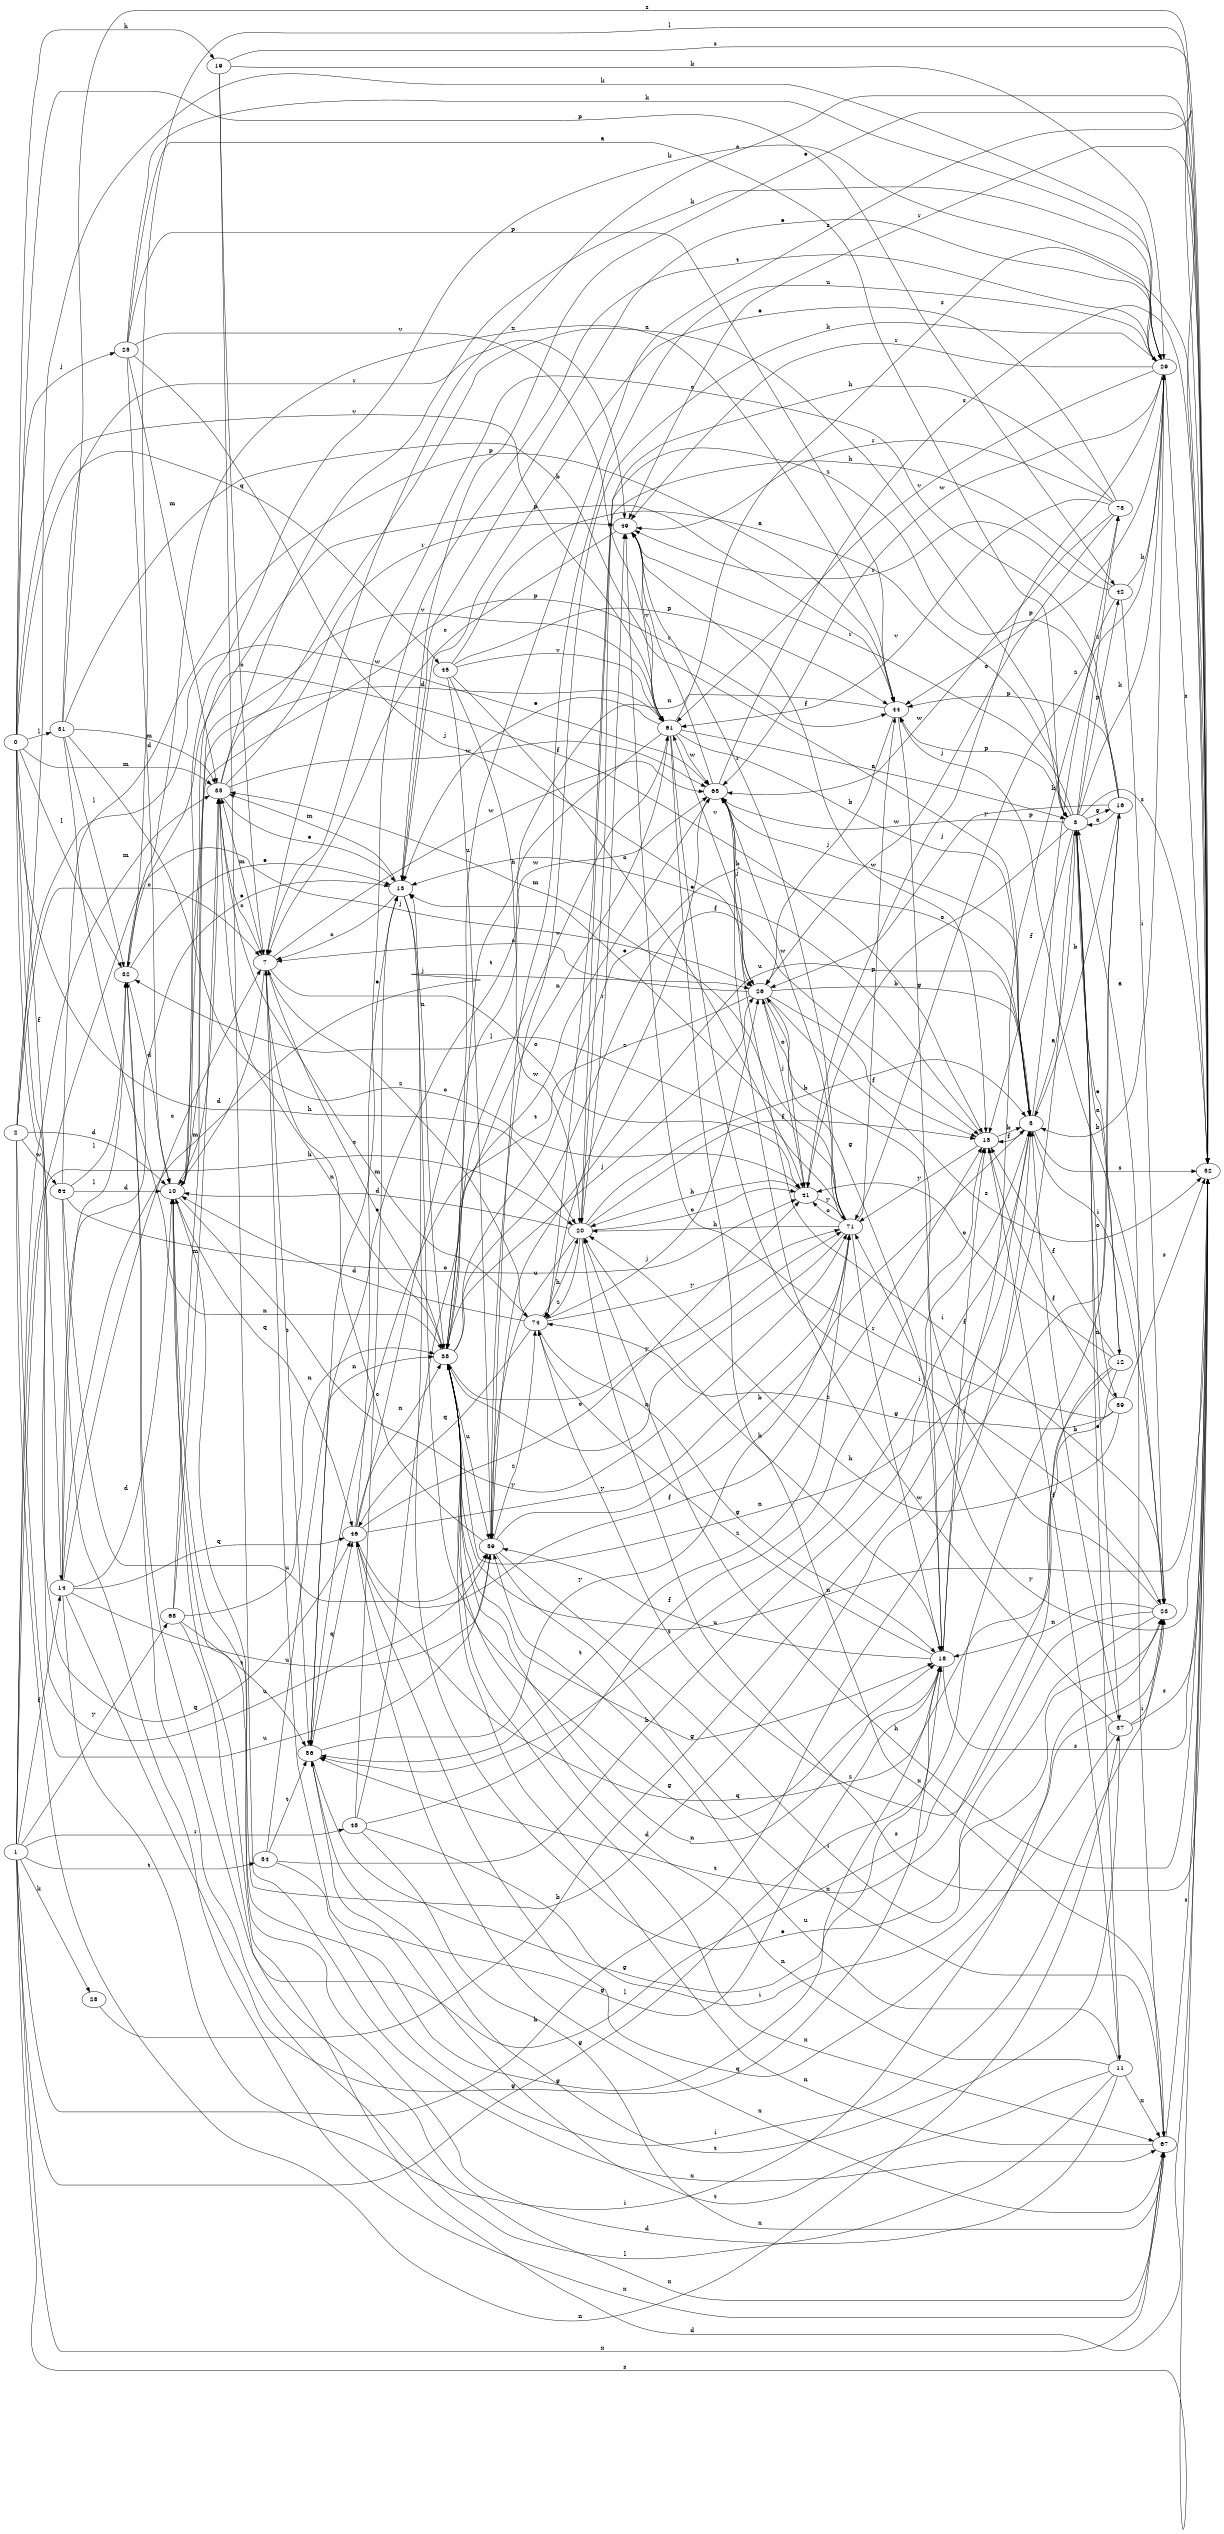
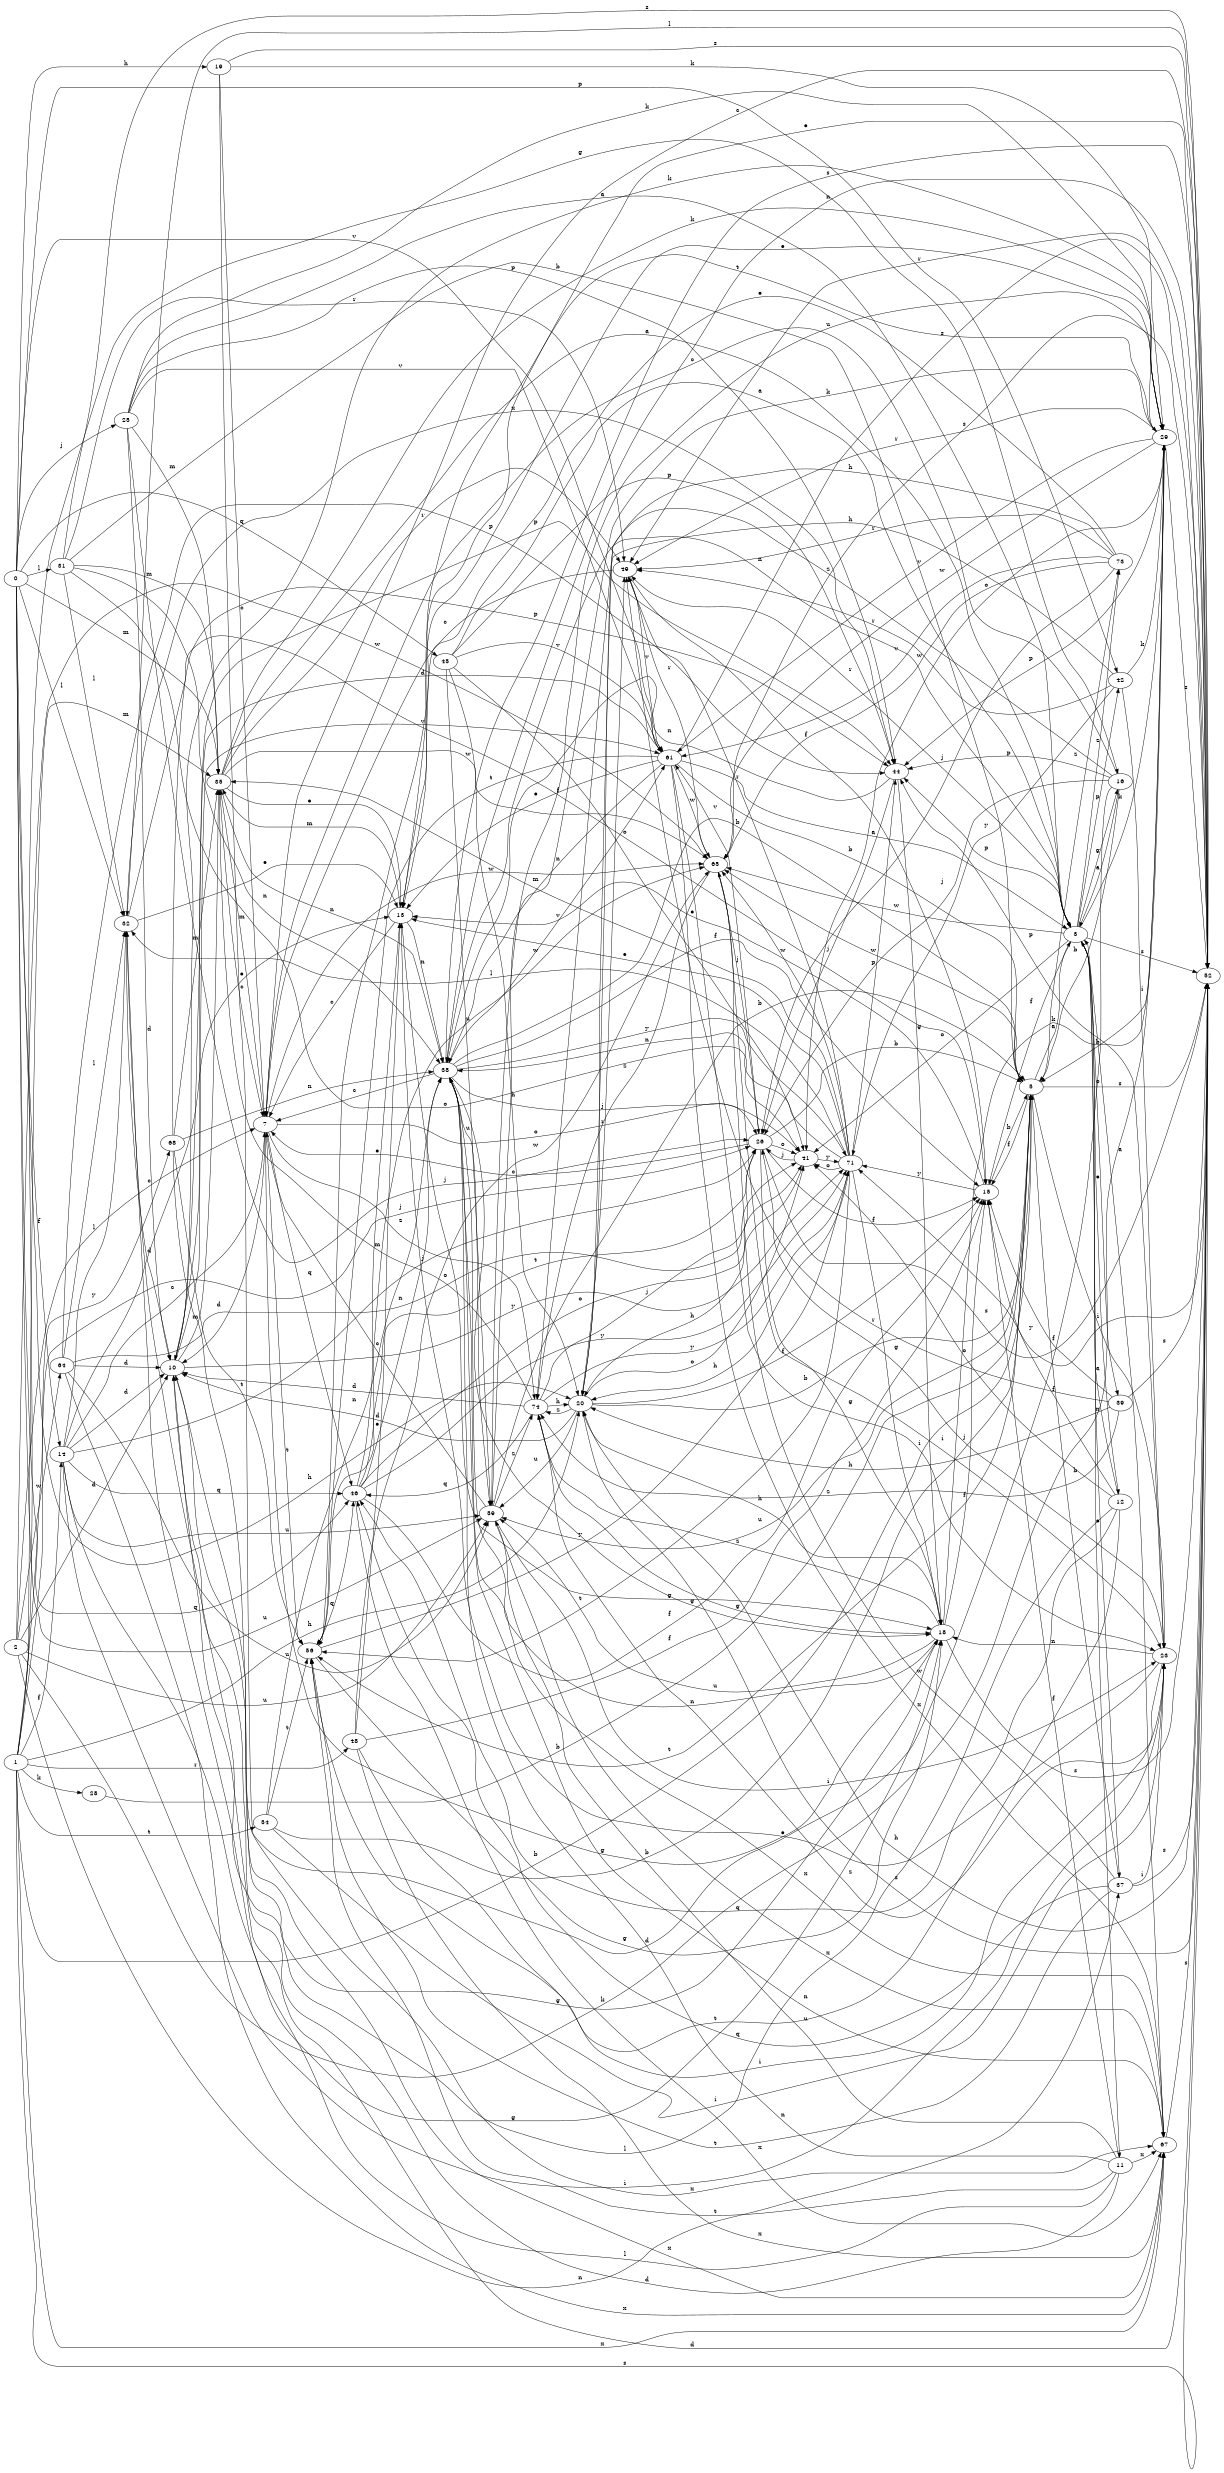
edge "10" -> "46": now "7" -> "46"
